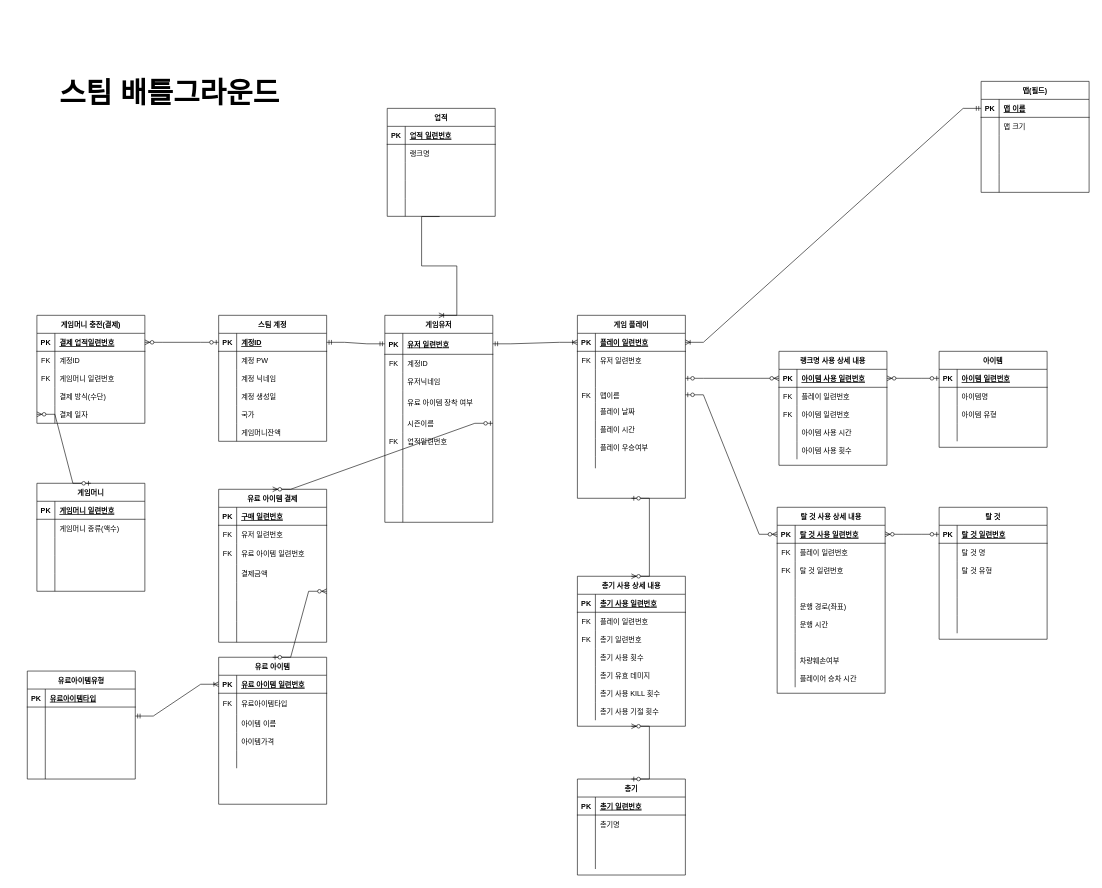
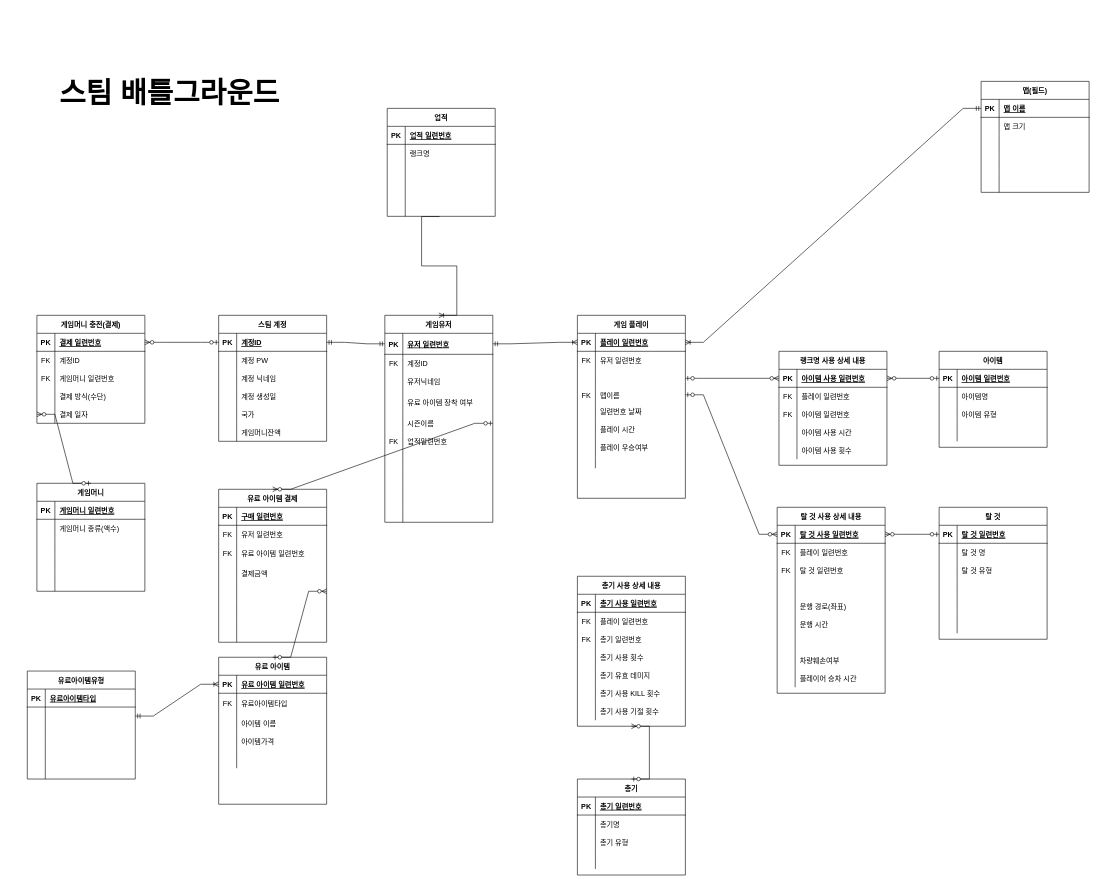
node "결제 업적일련번호": label "결제 업적일련번호" -> "결제 일련번호"
node "플레이 날짜": label "플레이 날짜" -> "일련번호 날짜"
edge "게임 플레이" -- "총기 사용 상세 내용": removed
node "총기 유형": added
